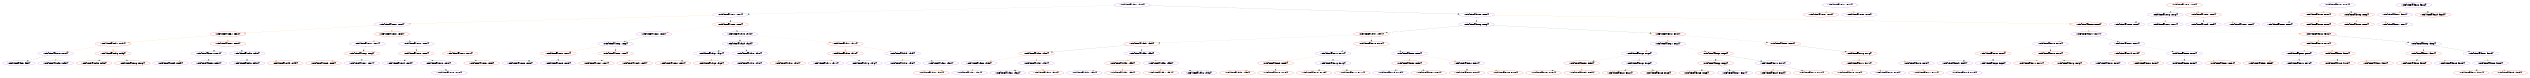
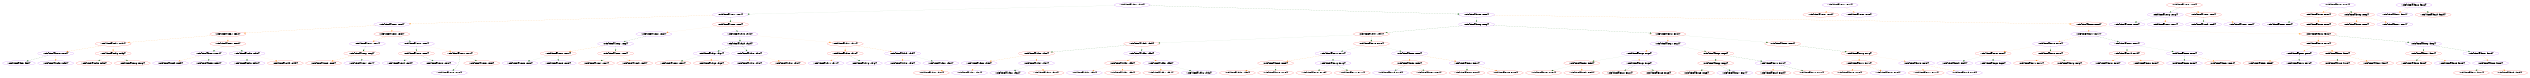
edge "Node{data=[5281, 5281]}" -> "Node{data=[5279, 5279]}": added
edge "Node{data=[4311, 4311]}" -> "Node{data=[4313, 4313]}": now "Node{data=[4314, 4314]}" -> "Node{data=[4313, 4313]}"
